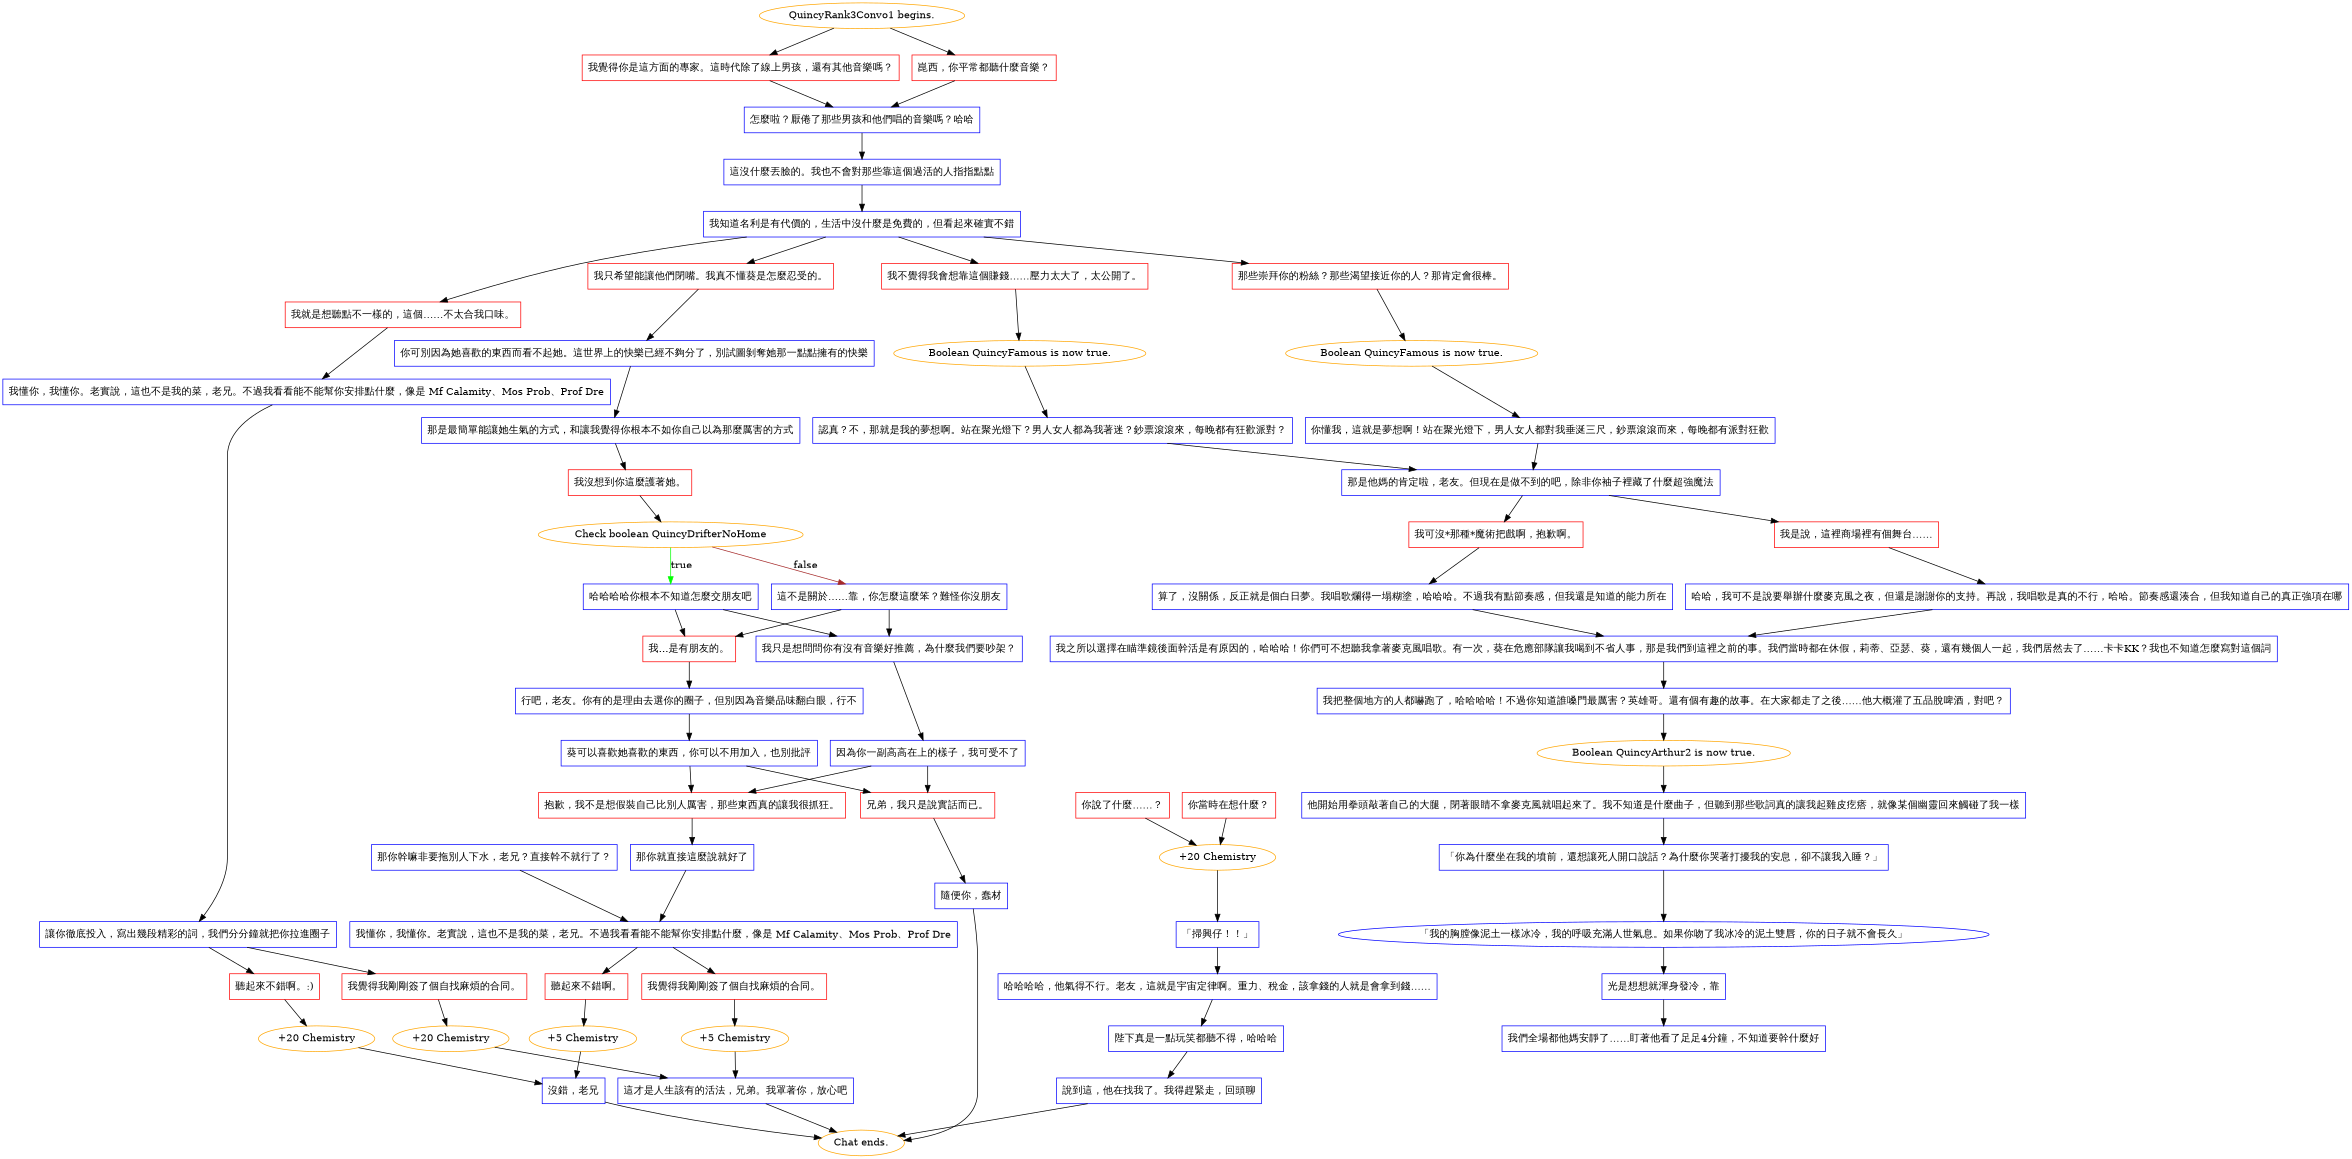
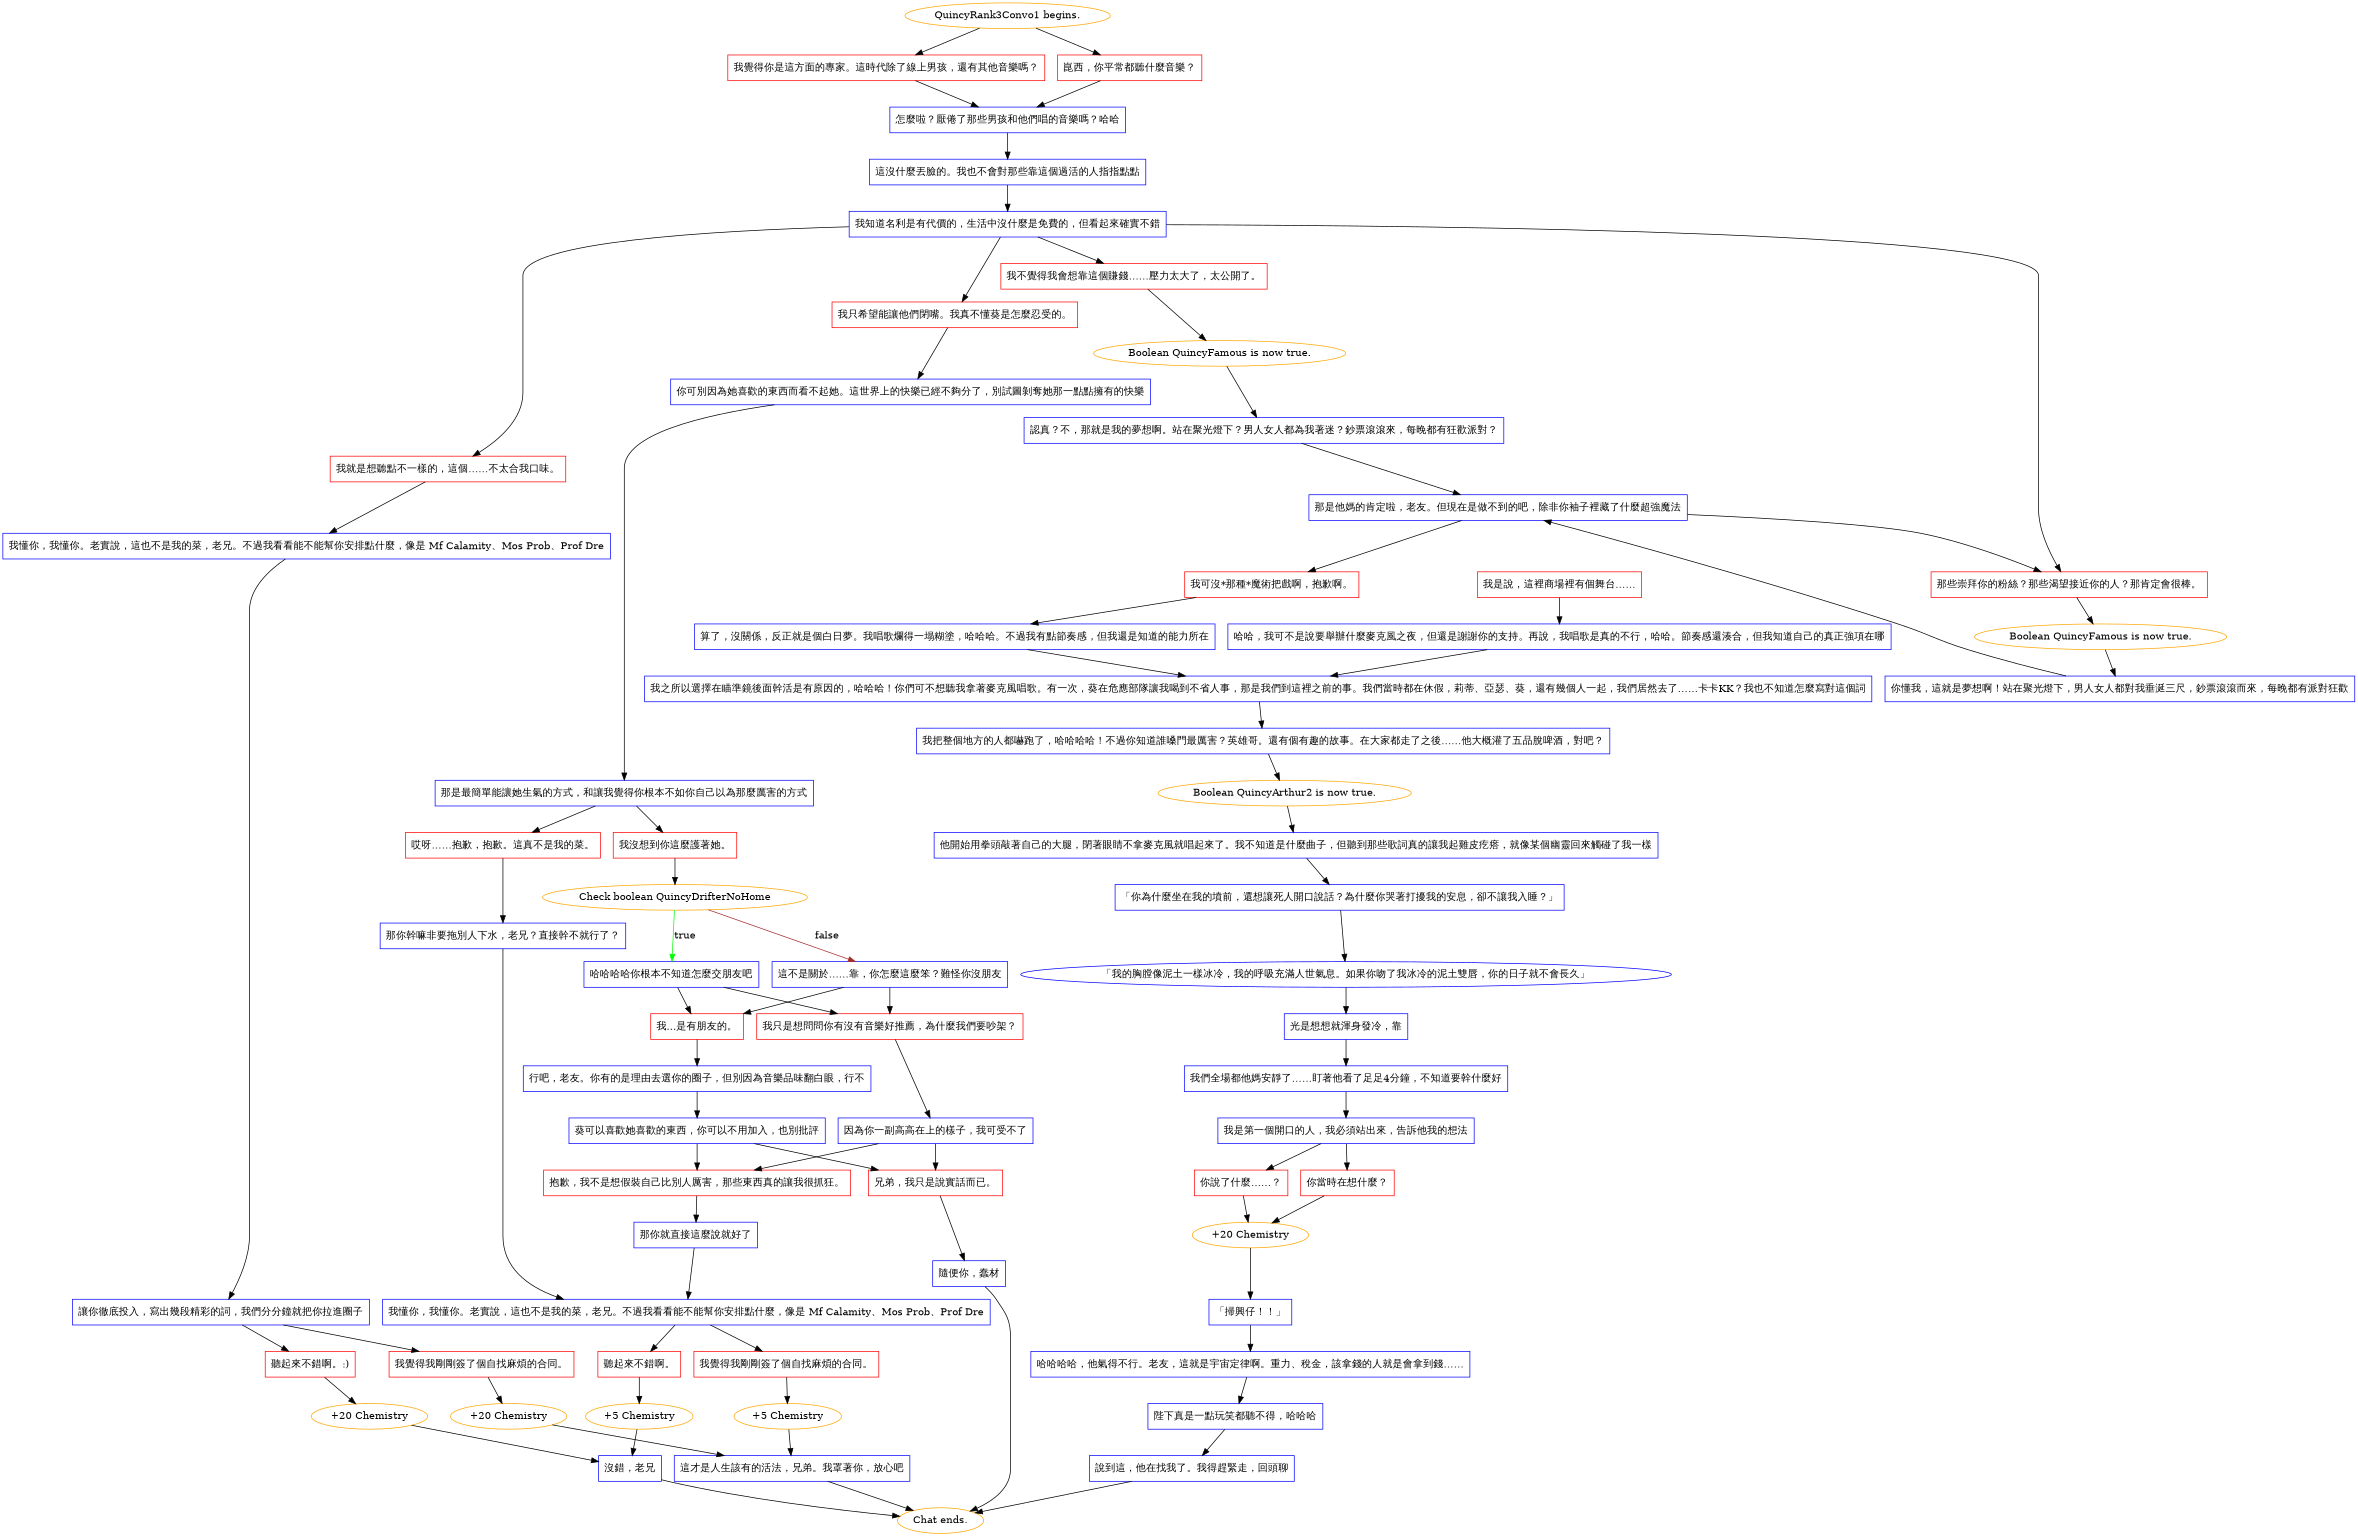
edge "那是他媽的肯定啦，老友。但現在是做不到的吧，除非你袖子裡藏了什麼超強魔法" -> "我是說，這裡商場裡有個舞台……": now "那是他媽的肯定啦，老友。但現在是做不到的吧，除非你袖子裡藏了什麼超強魔法" -> "那些崇拜你的粉絲？那些渴望接近你的人？那肯定會很棒。"
node "我只是想問問你有沒有音樂好推薦，為什麼我們要吵架？": color blue -> red
node "哎呀……抱歉，抱歉。這真不是我的菜。": added
node "我是第一個開口的人，我必須站出來，告訴他我的想法": added
